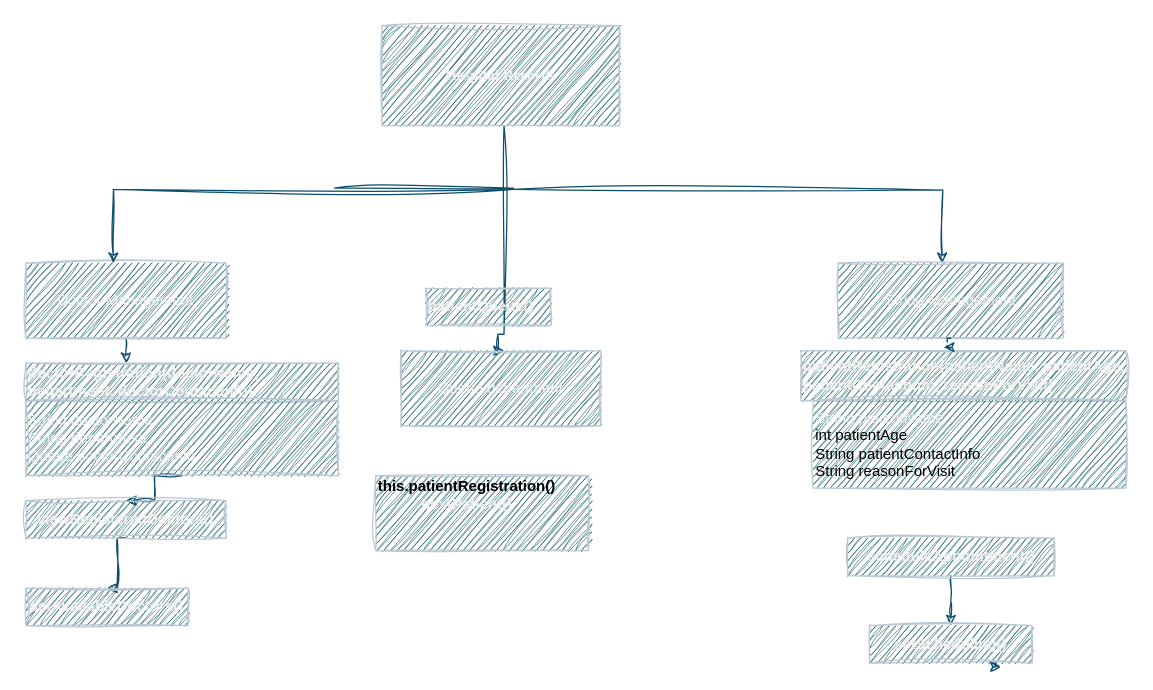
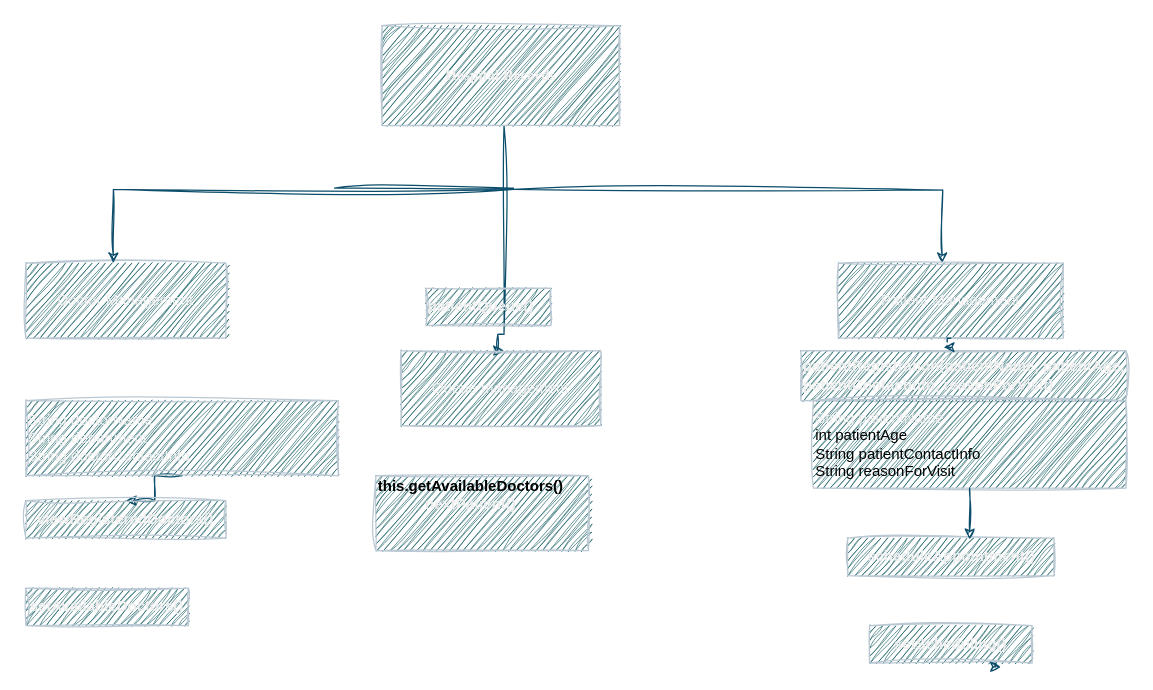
node "String Management": label "String Management" -> "Patient Management"
edge "Doctor Management" -> "doctorRegistration(doctorName, department, doctorContactInfo)": removed
node "doctorRegistration(doctorName, department, doctorContactInfo)": removed
node "Queue department": label "Queue department" -> "Queue management"
node "String doctorName String department Queue doctorContactInfo": label "String doctorName String department Queue doctorContactInfo" -> "String doctorName String department String doctorContactInfo"
edge "String patientName int patientAge String patientContactInfo String reasonForVisit" -> "scheduleAppointment()": added
node "this.patientRegistration() nextPatient()": label "this.patientRegistration() nextPatient()" -> "this.getAvailableDoctors() nextPatient()"
edge "viewRegisteredDoctors()" -> "setAvailableDoctors()": removed
edge "scheduleAppointment()" -> "setScheduling()": removed
